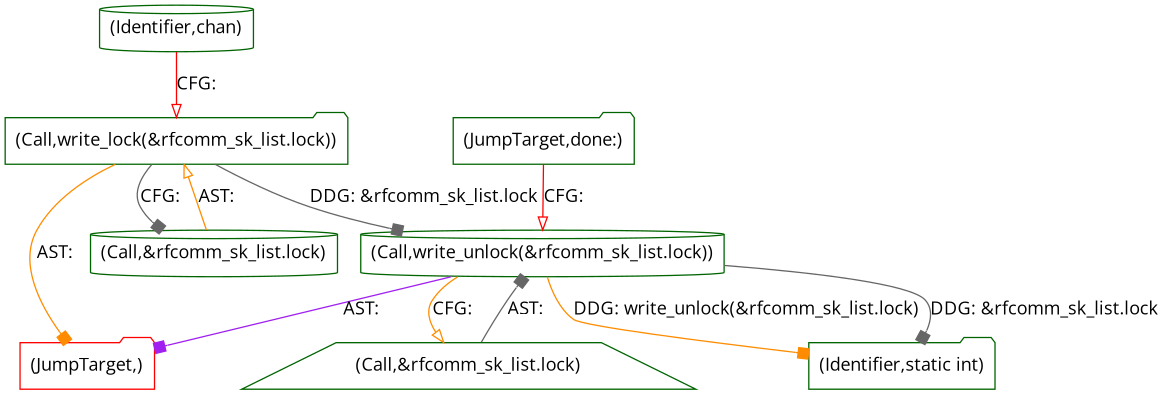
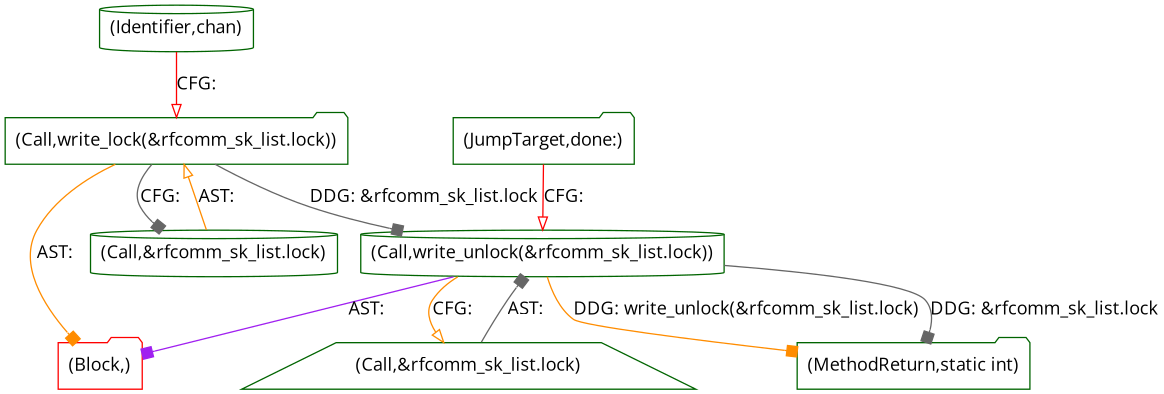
node "(JumpTarget,)": label "(JumpTarget,)" -> "(Block,)"
node "(Identifier,static int)": label "(Identifier,static int)" -> "(MethodReturn,static int)"
